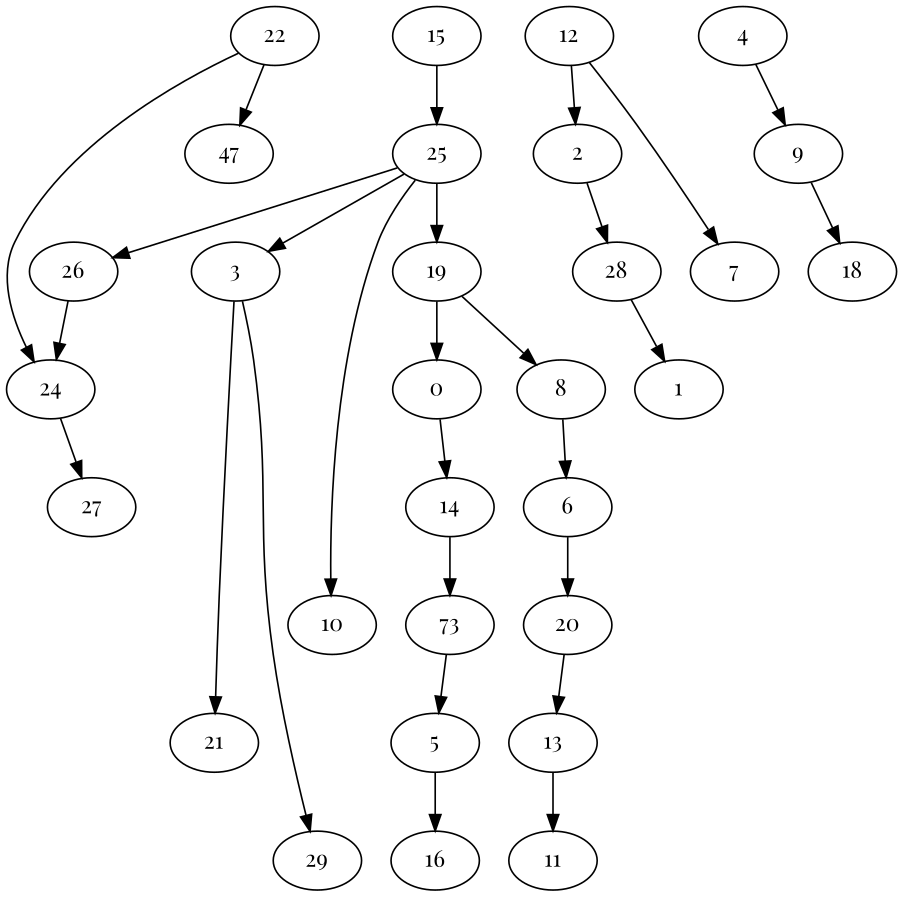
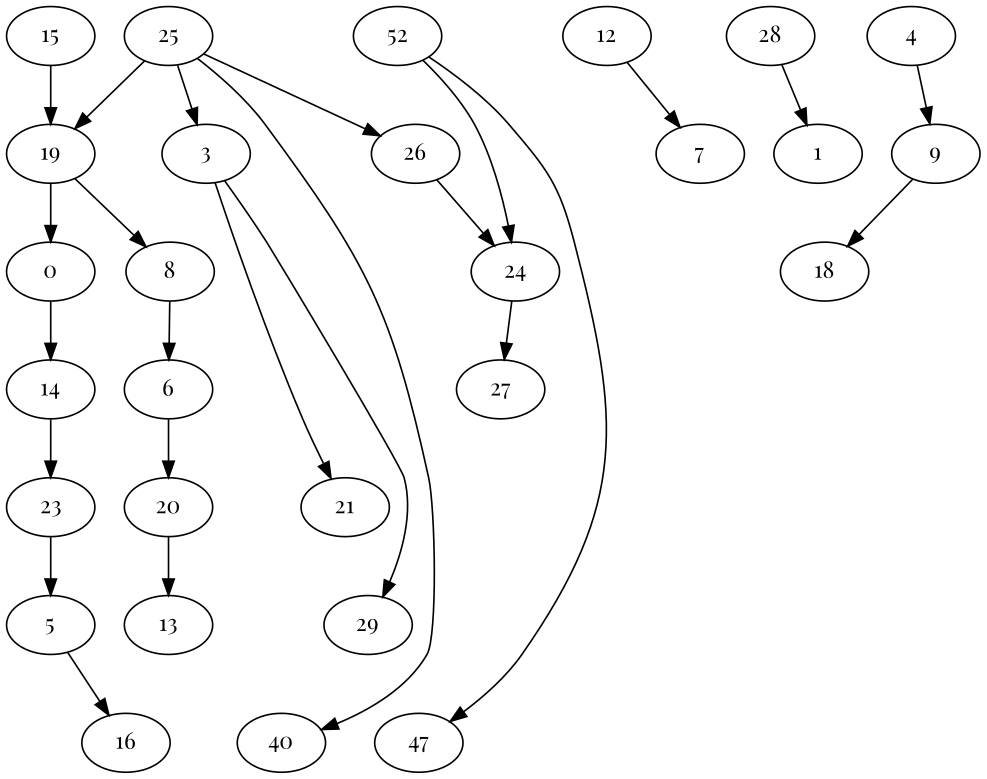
node "22": label "22" -> "52"
edge "15" -> "25": now "15" -> "19"
node "2": removed
node "10": label "10" -> "40"
node "73": label "73" -> "23"
node "11": removed
